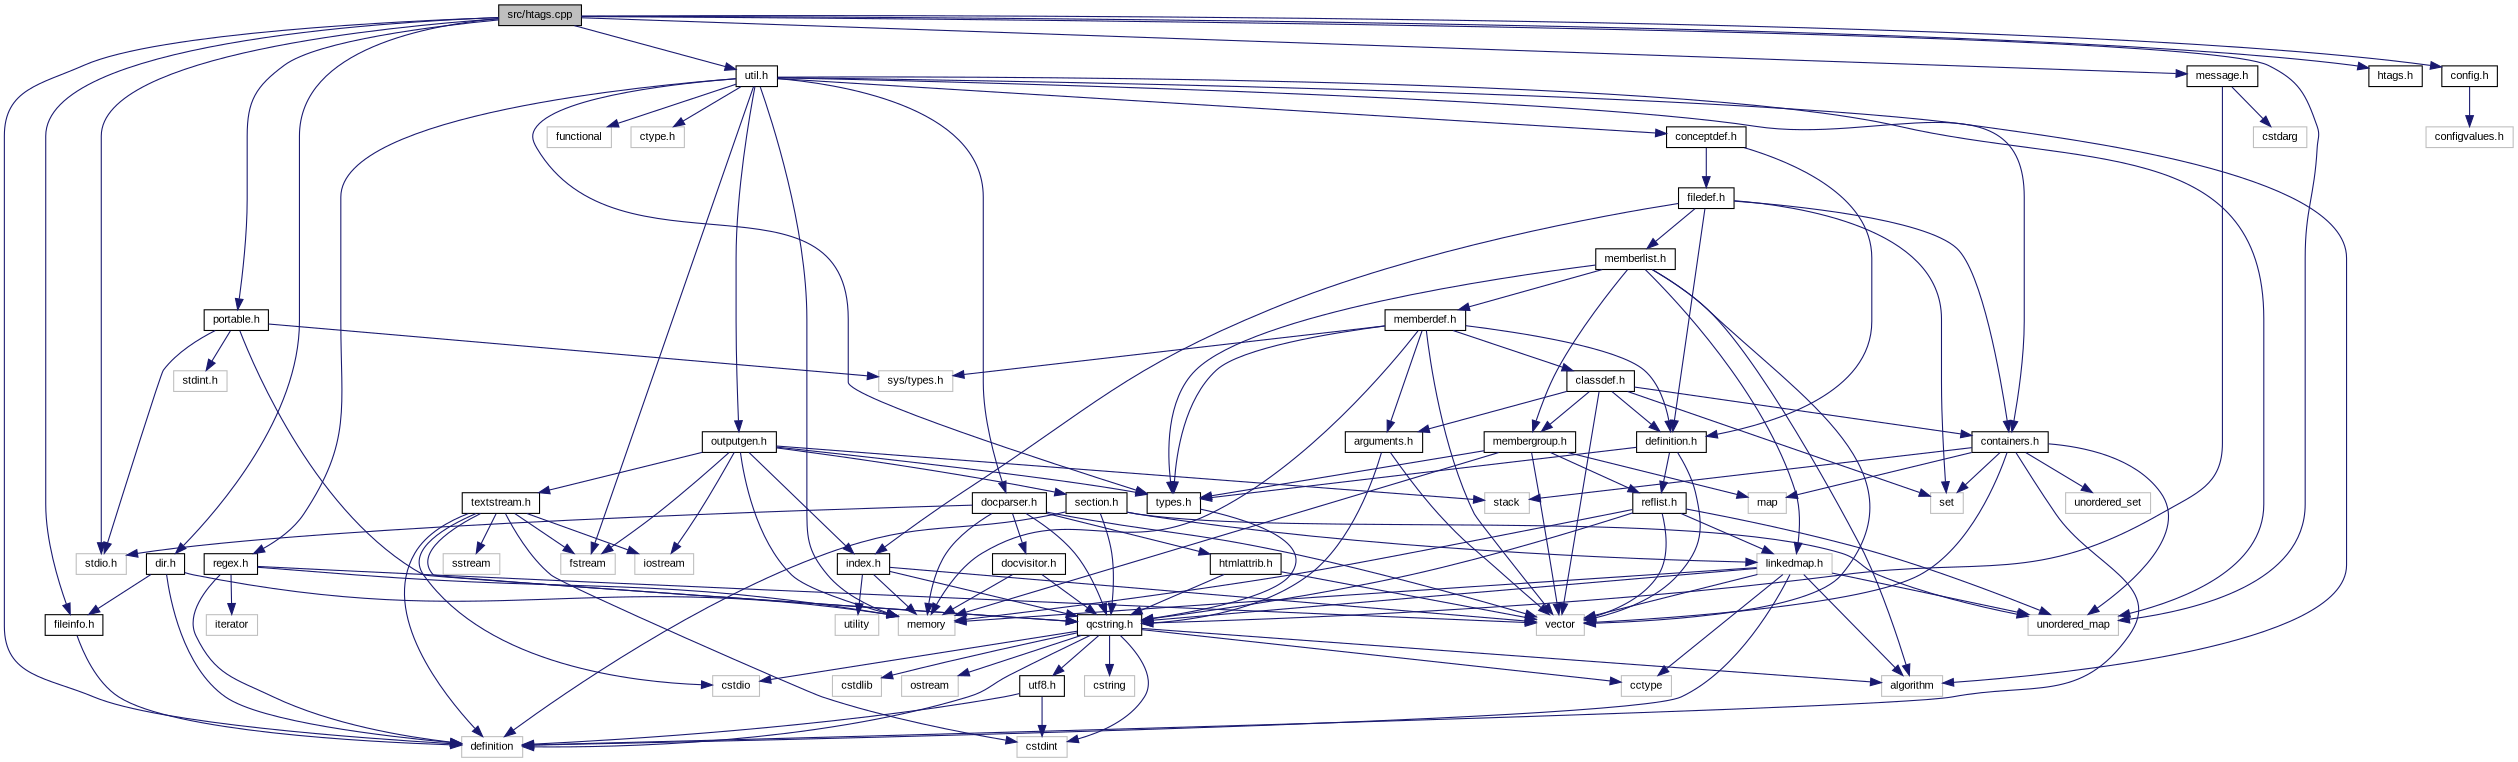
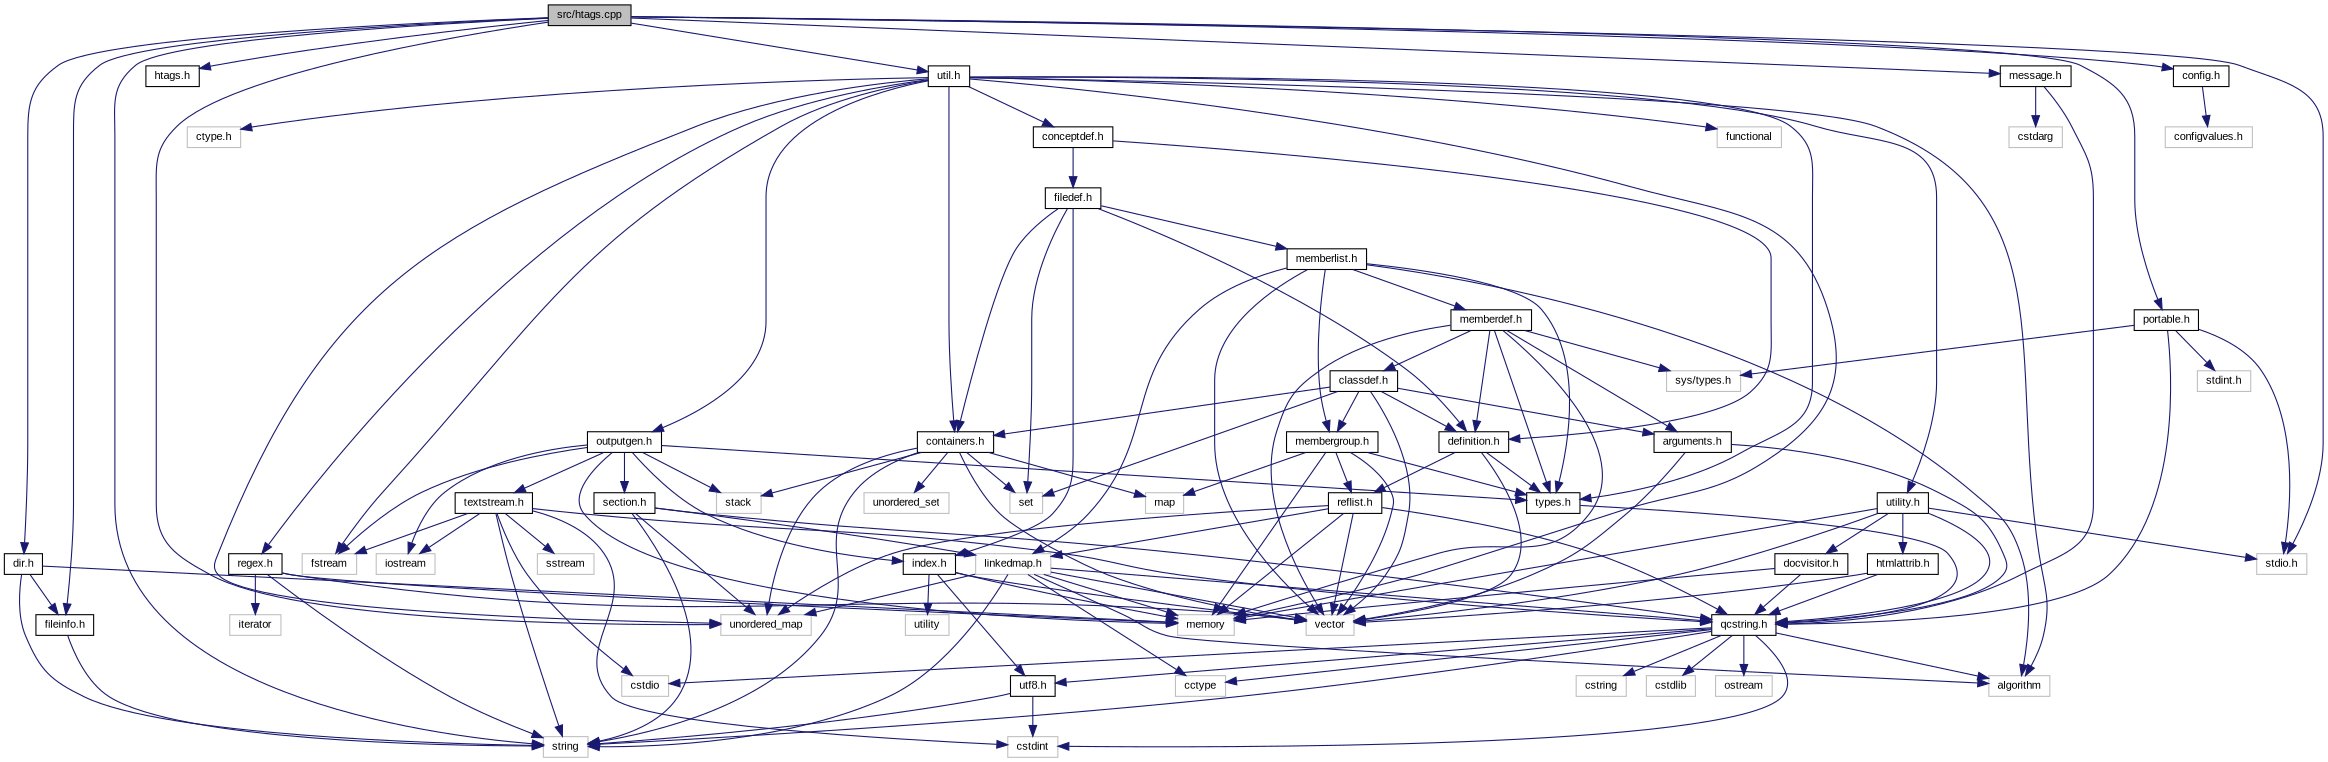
node "docparser.h": label "docparser.h" -> "utility.h"
edge "index.h" -> "qcstring.h": now "index.h" -> "utf8.h"
node "definition": label "definition" -> "string"
